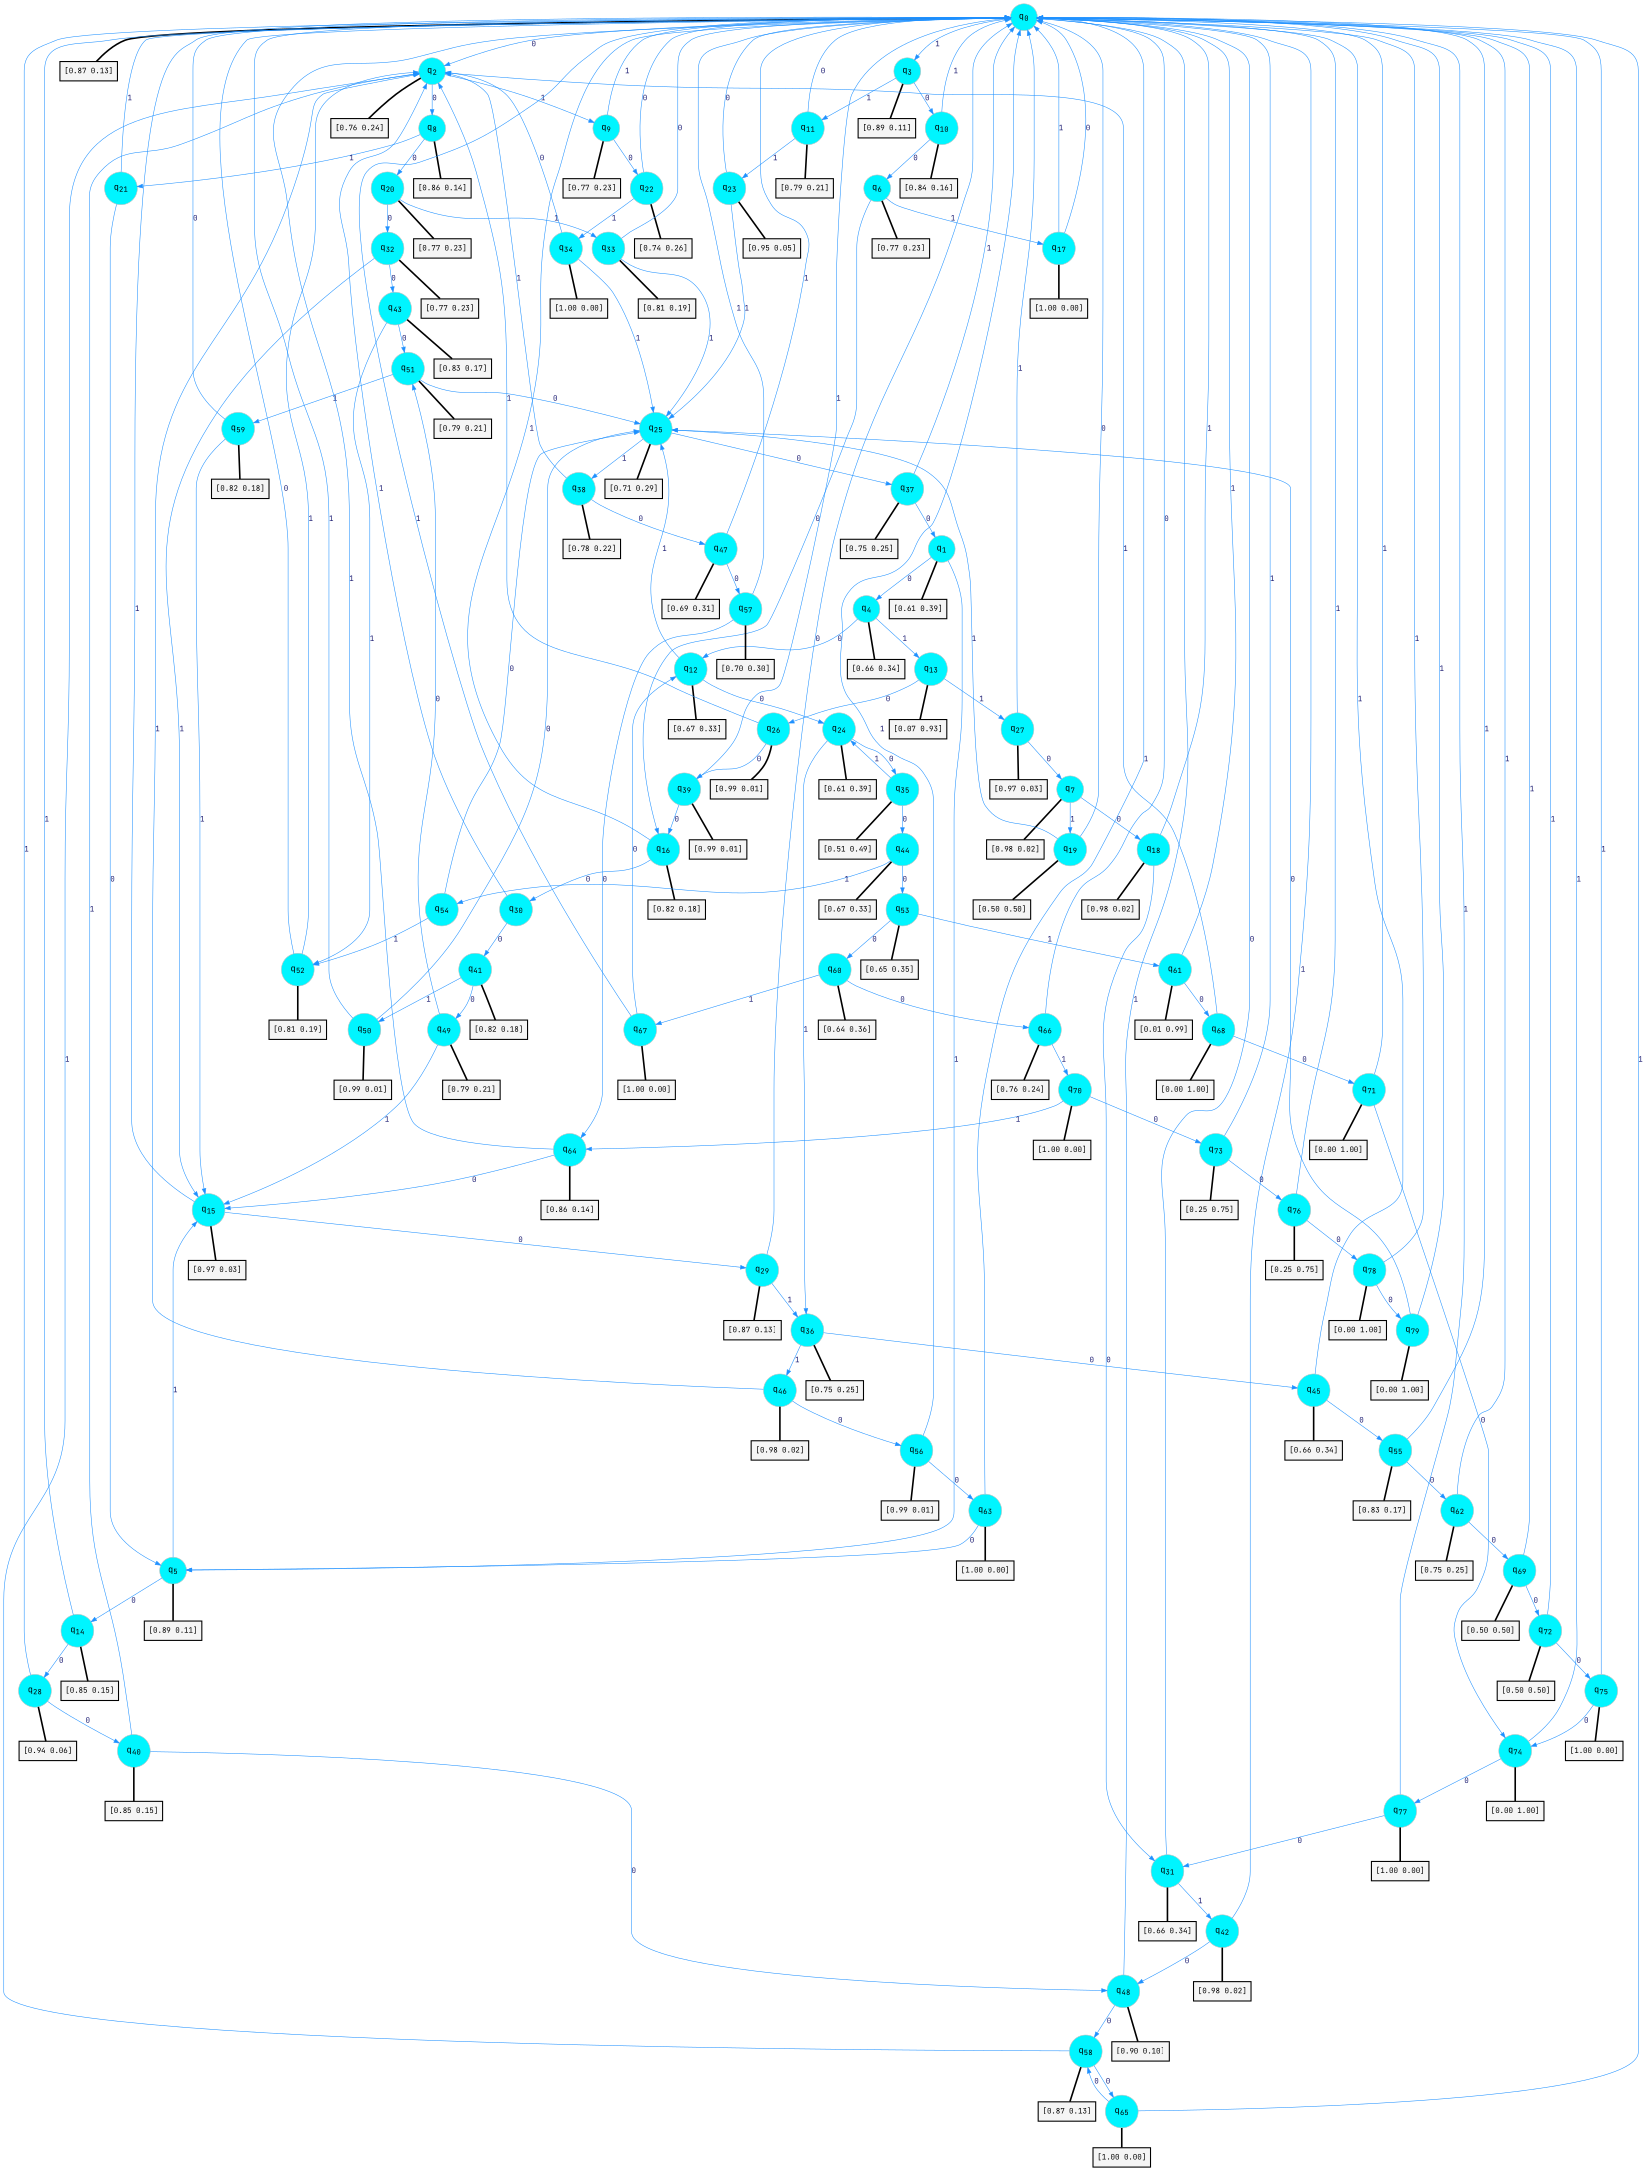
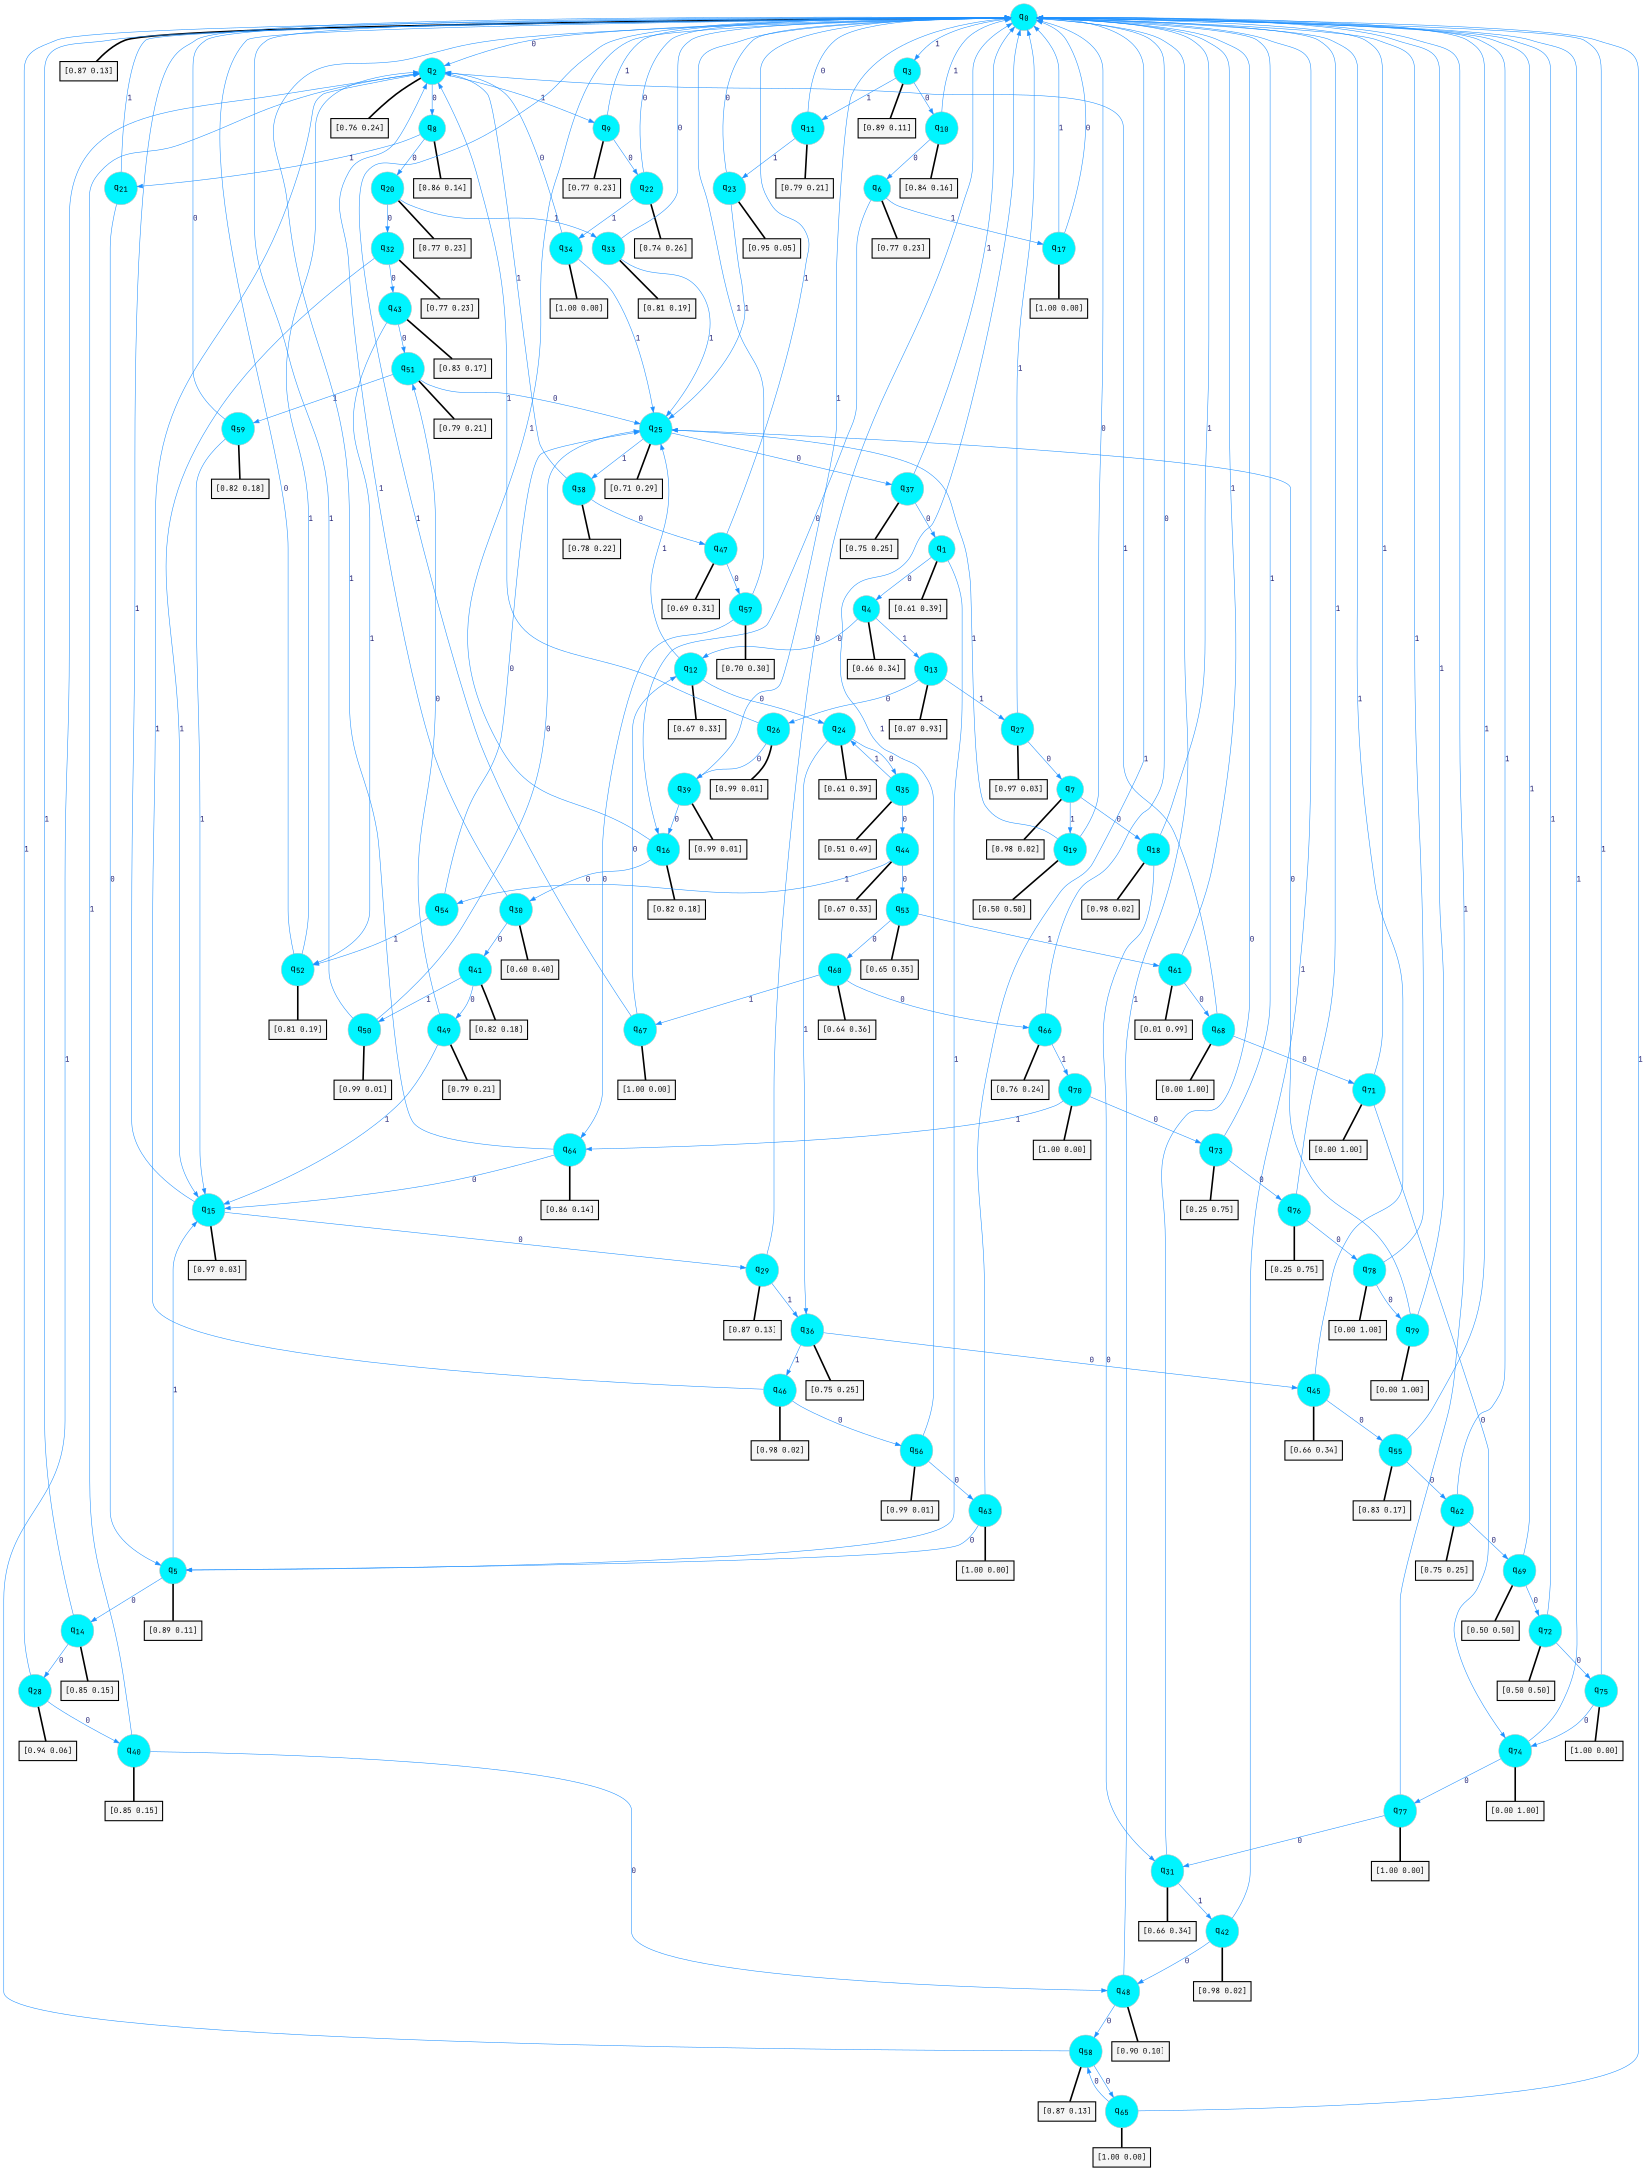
node "[0.60 0.40]": added
